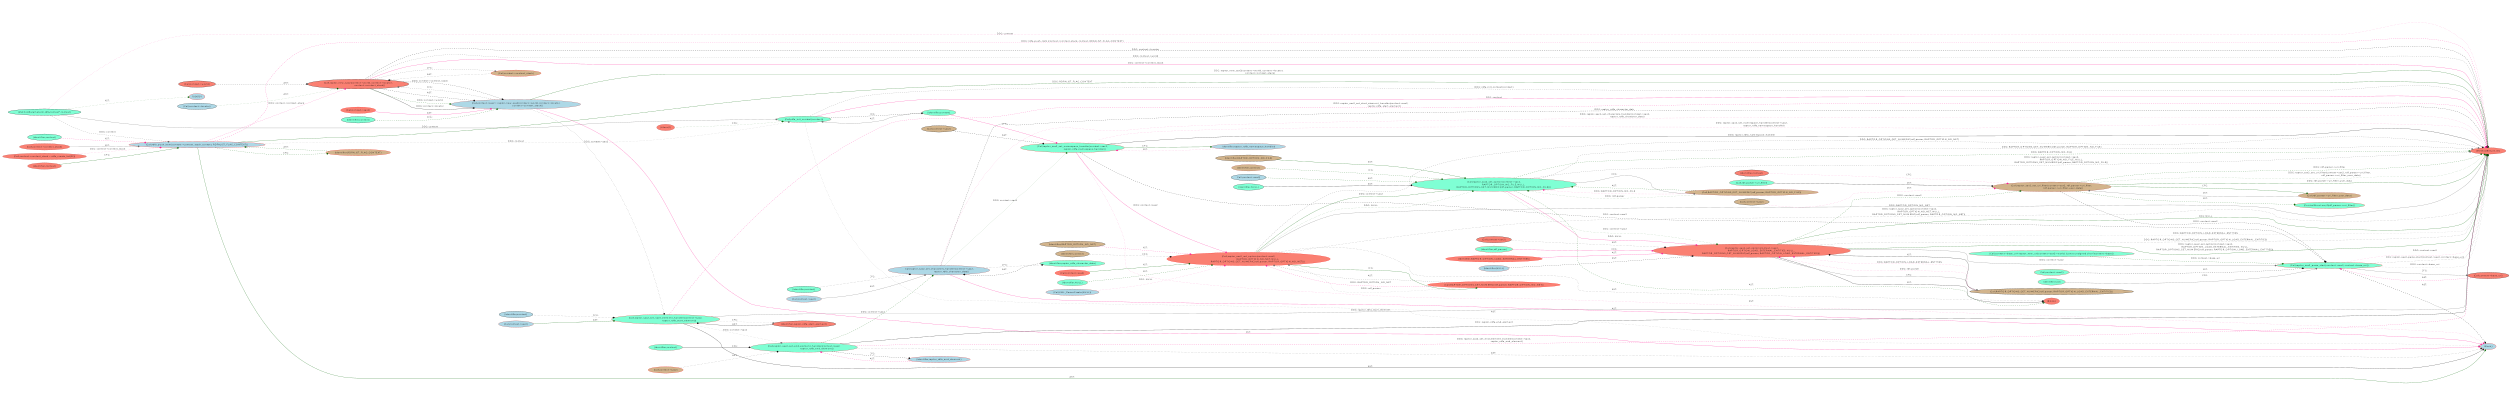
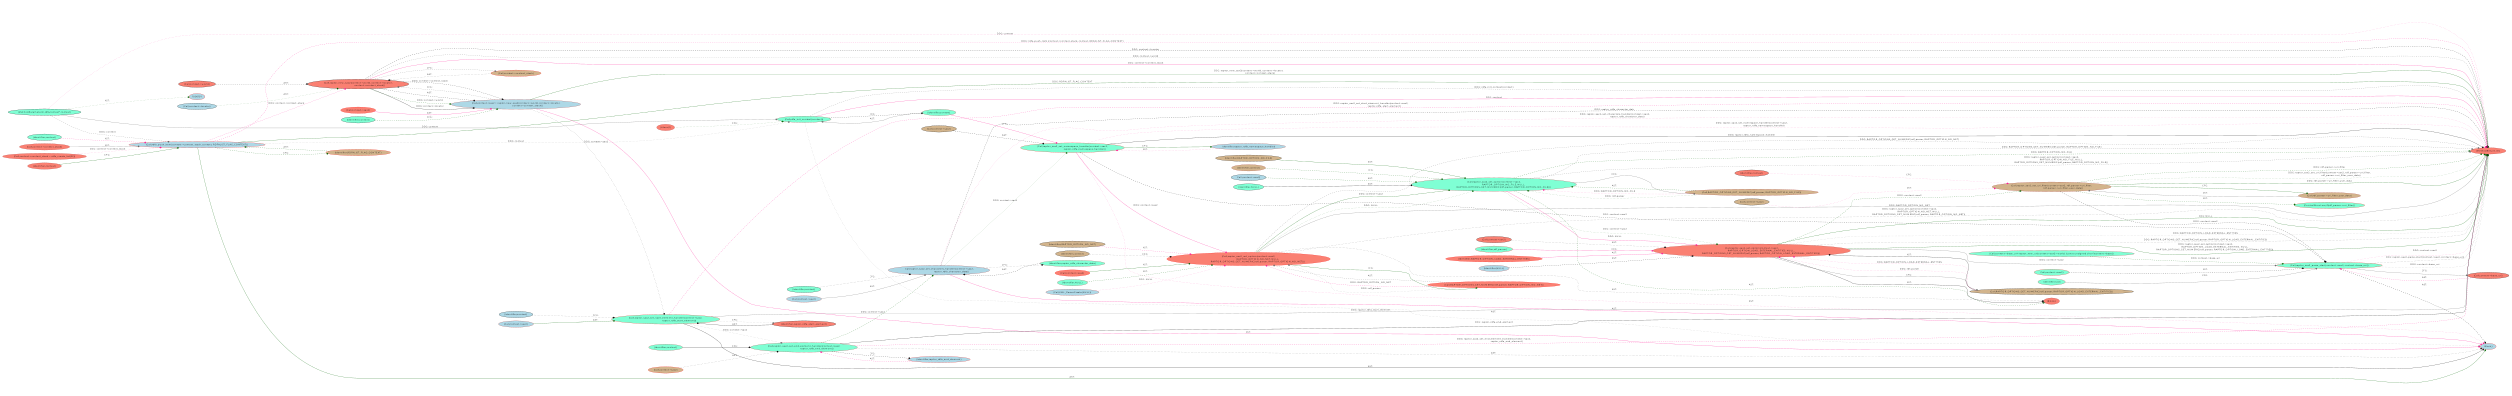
node "(Call,rdf_parser->uri_filter)": removed
